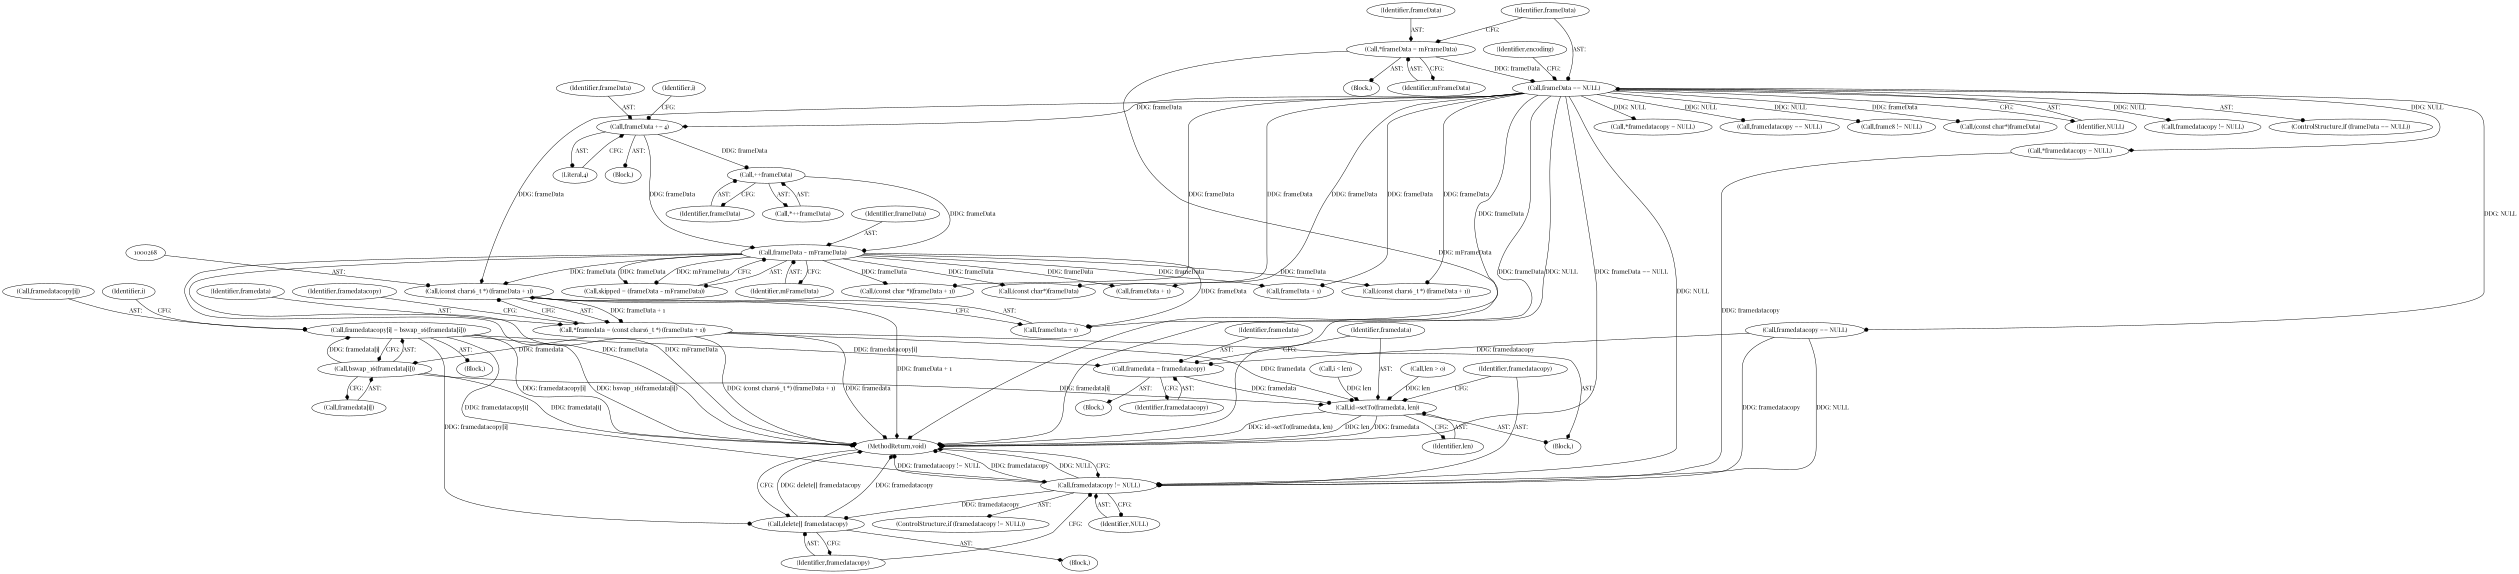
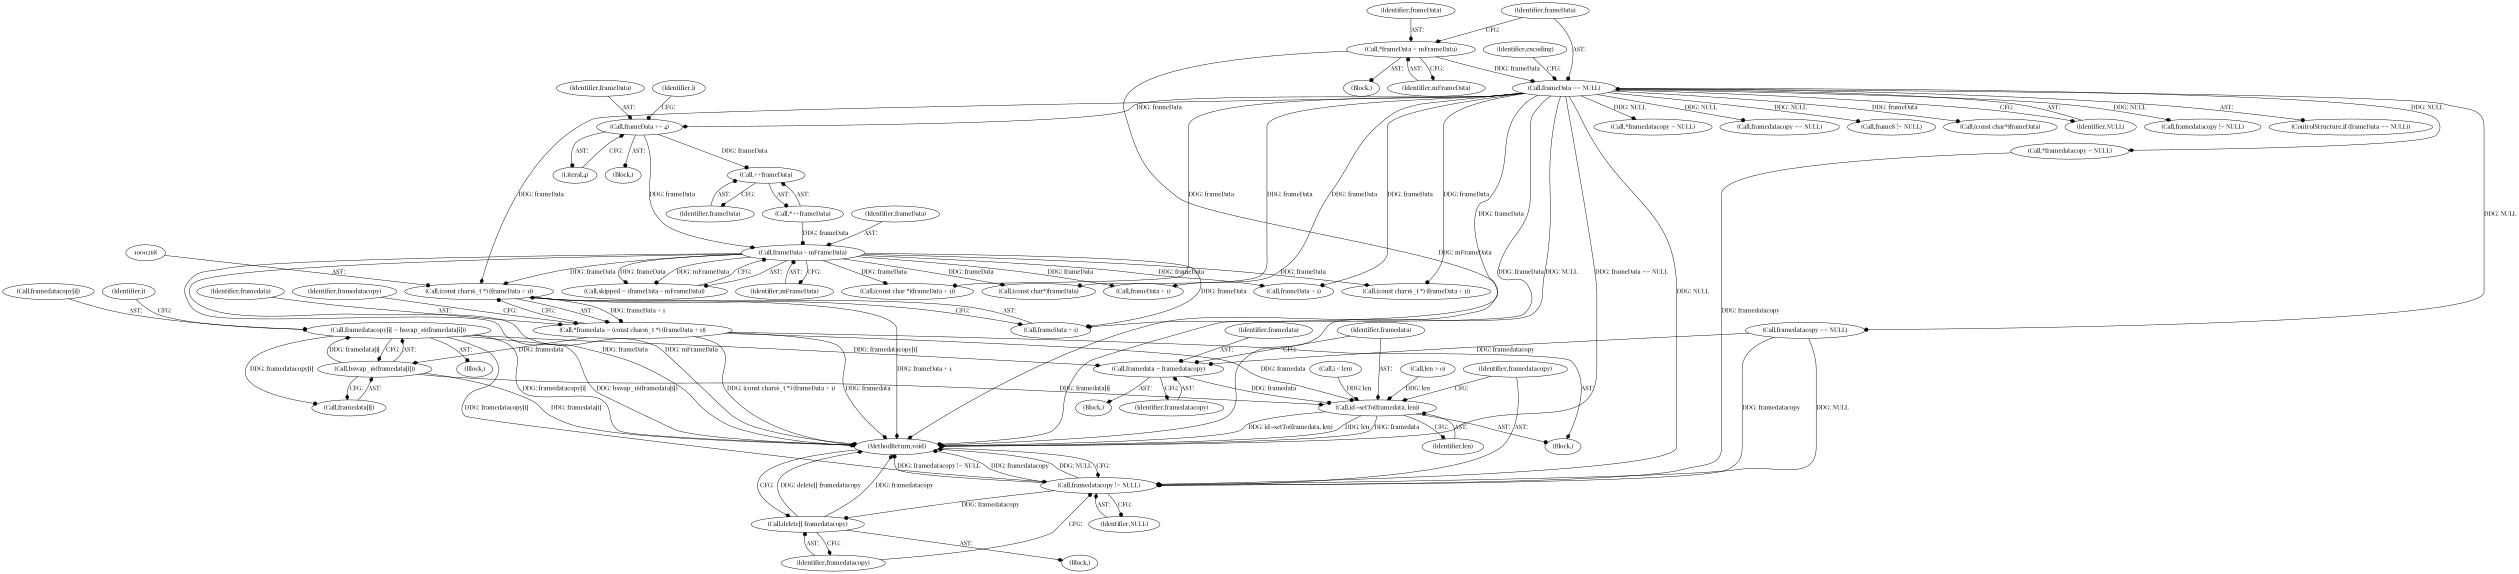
edge "(Call,++frameData)" -> "(Call,*++frameData)": arrowhead diamond -> dot
edge "(Call,++frameData)" -> "(Call,frameData - mFrameData)": now "(Call,*++frameData)" -> "(Call,frameData - mFrameData)"
edge "(Call,framedatacopy[i] = bswap_16(framedata[i]))" -> "(Call,delete[] framedatacopy)": now "(Call,framedatacopy[i] = bswap_16(framedata[i]))" -> "(Call,framedata[i])"
node "(ControlStructure,if (framedatacopy != NULL))": removed
